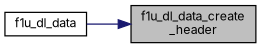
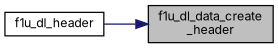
node "f1u_dl_data": label "f1u_dl_data" -> "f1u_dl_header"
